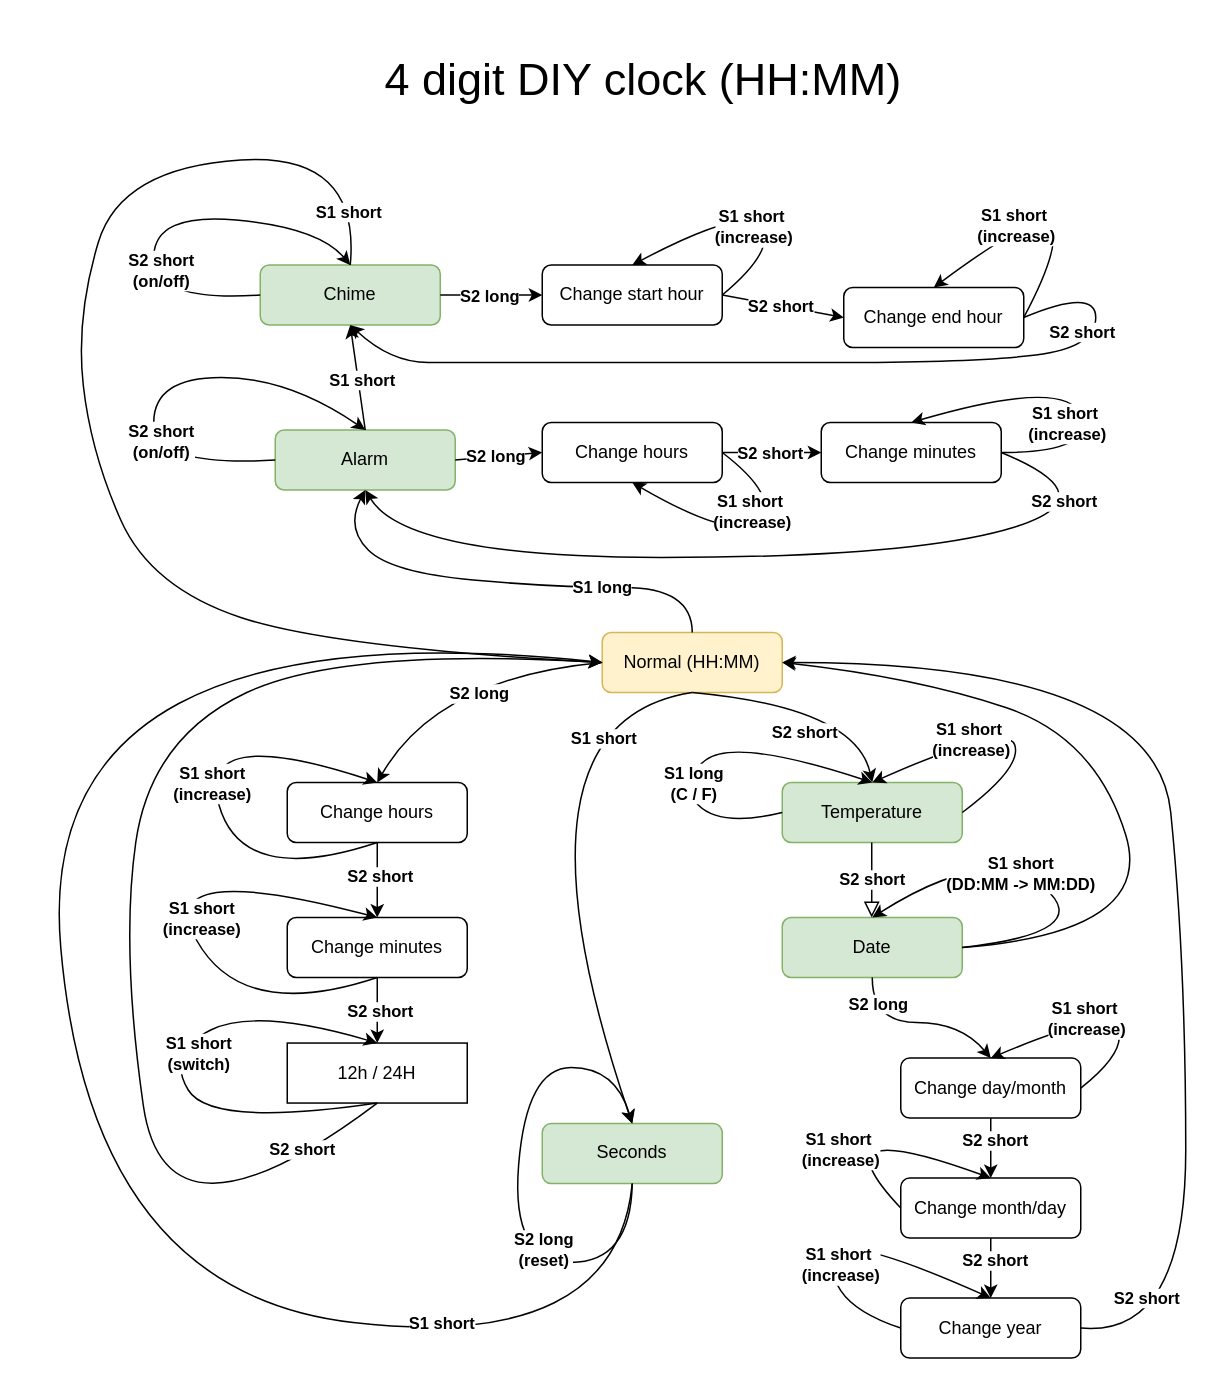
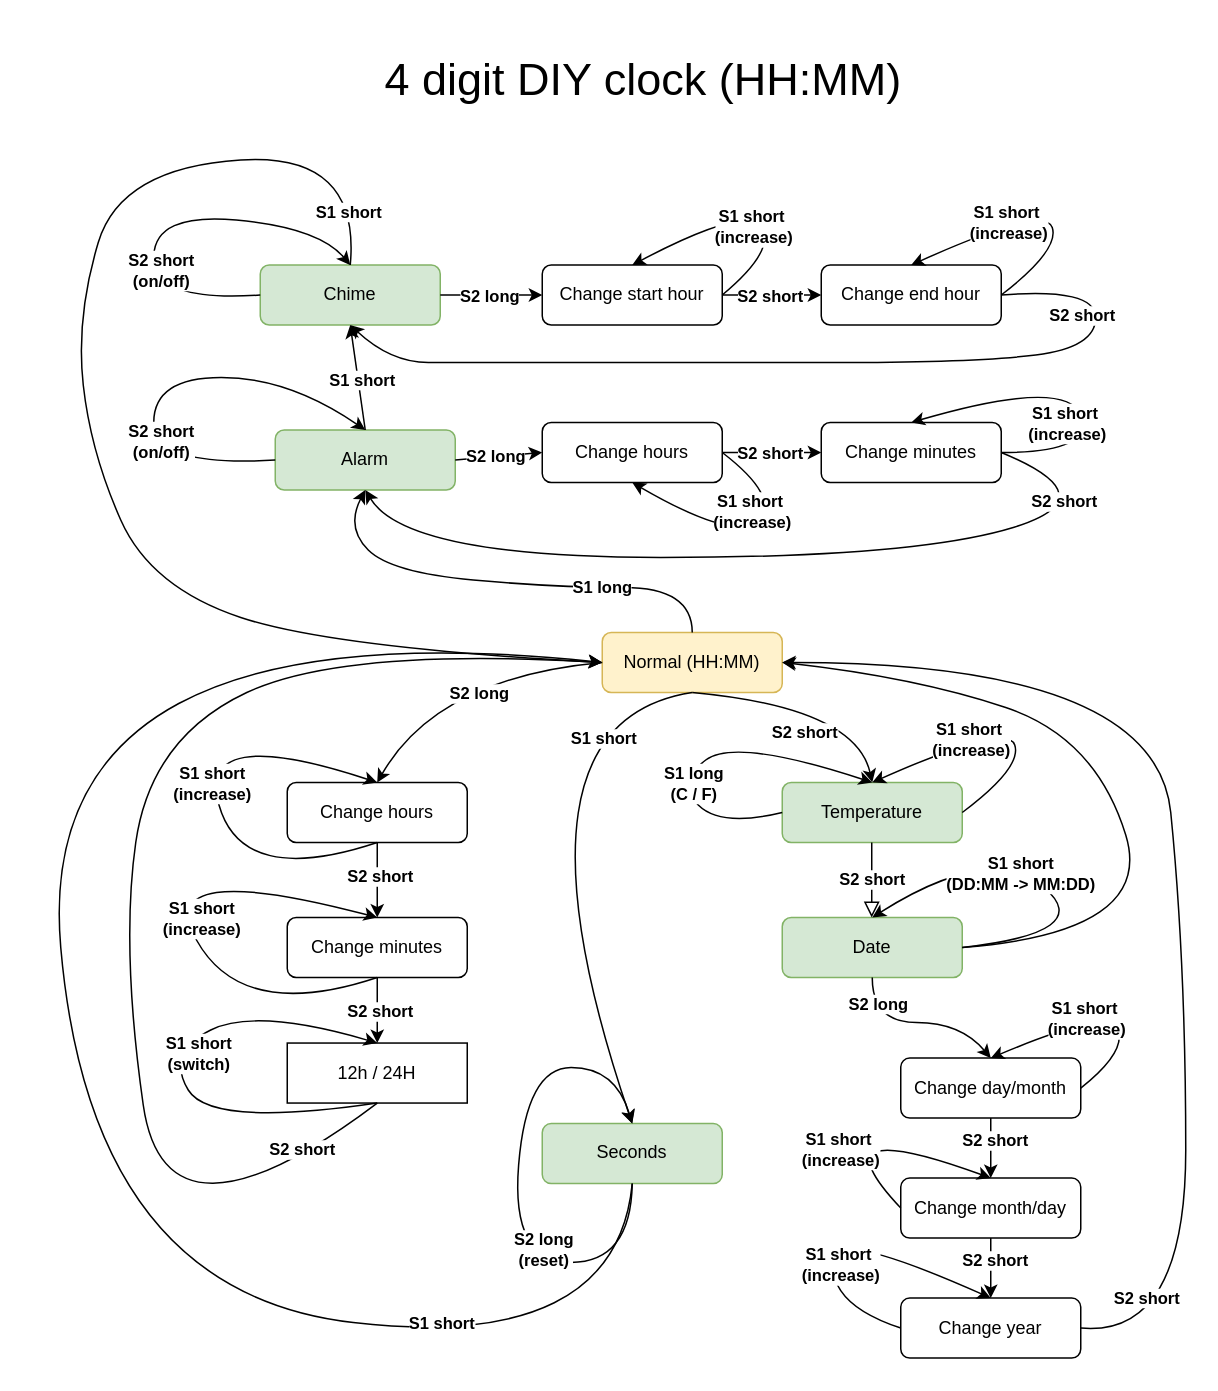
node "Change end hour": moved (934, 317) -> (911, 295)
